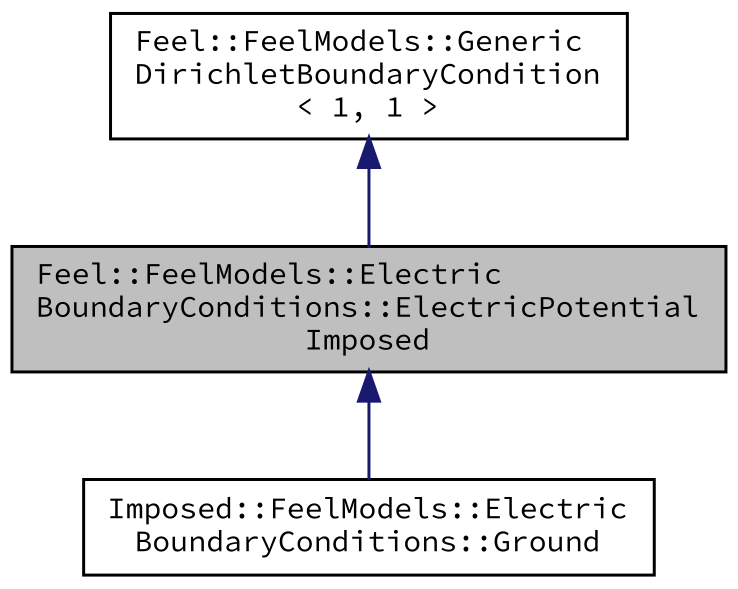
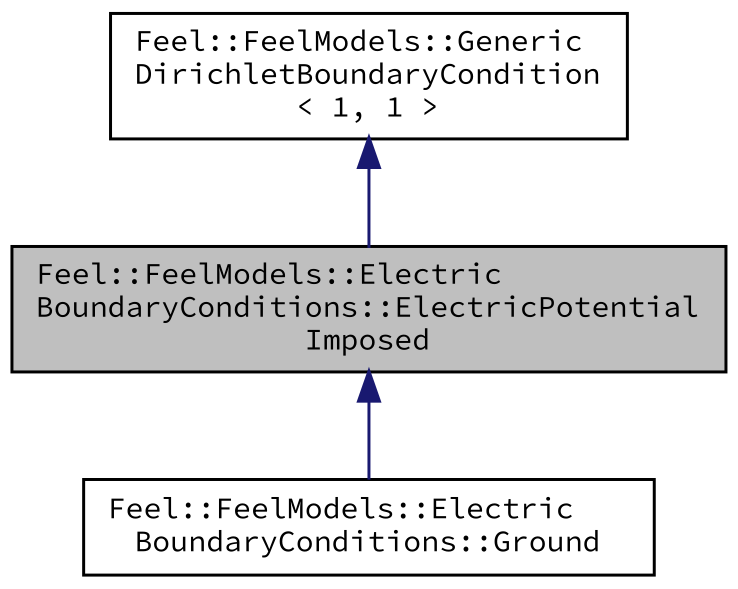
node "Imposed::FeelModels::Electric BoundaryConditions::Ground": label "Imposed::FeelModels::Electric BoundaryConditions::Ground" -> "Feel::FeelModels::Electric BoundaryConditions::Ground"
